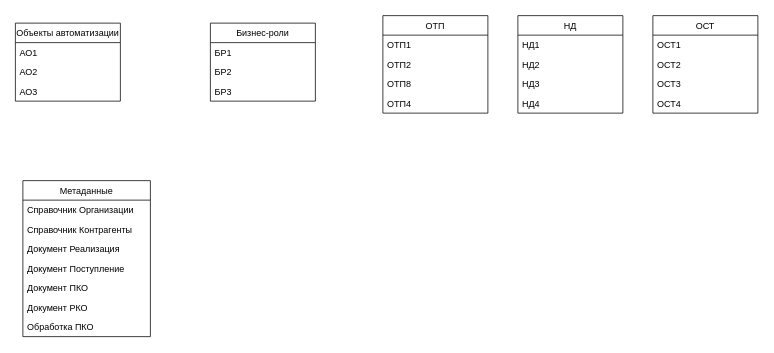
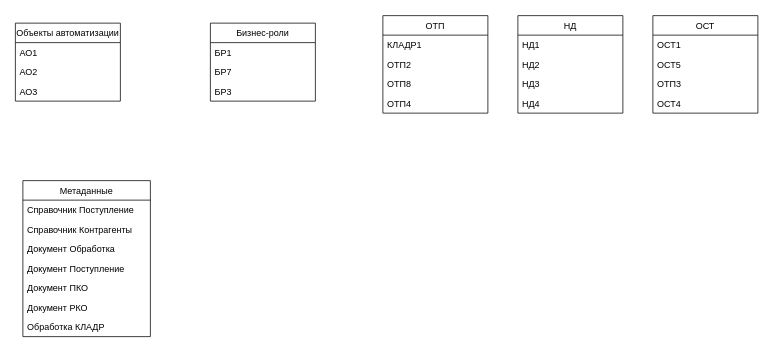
node "ОТП1": label "ОТП1" -> "КЛАДР1"
node "ОСТ2": label "ОСТ2" -> "ОСТ5"
node "БР2": label "БР2" -> "БР7"
node "ОСТ3": label "ОСТ3" -> "ОТП3"
node "Справочник Организации": label "Справочник Организации" -> "Справочник Поступление"
node "Документ Реализация": label "Документ Реализация" -> "Документ Обработка"
node "Обработка ПКО": label "Обработка ПКО" -> "Обработка КЛАДР"
